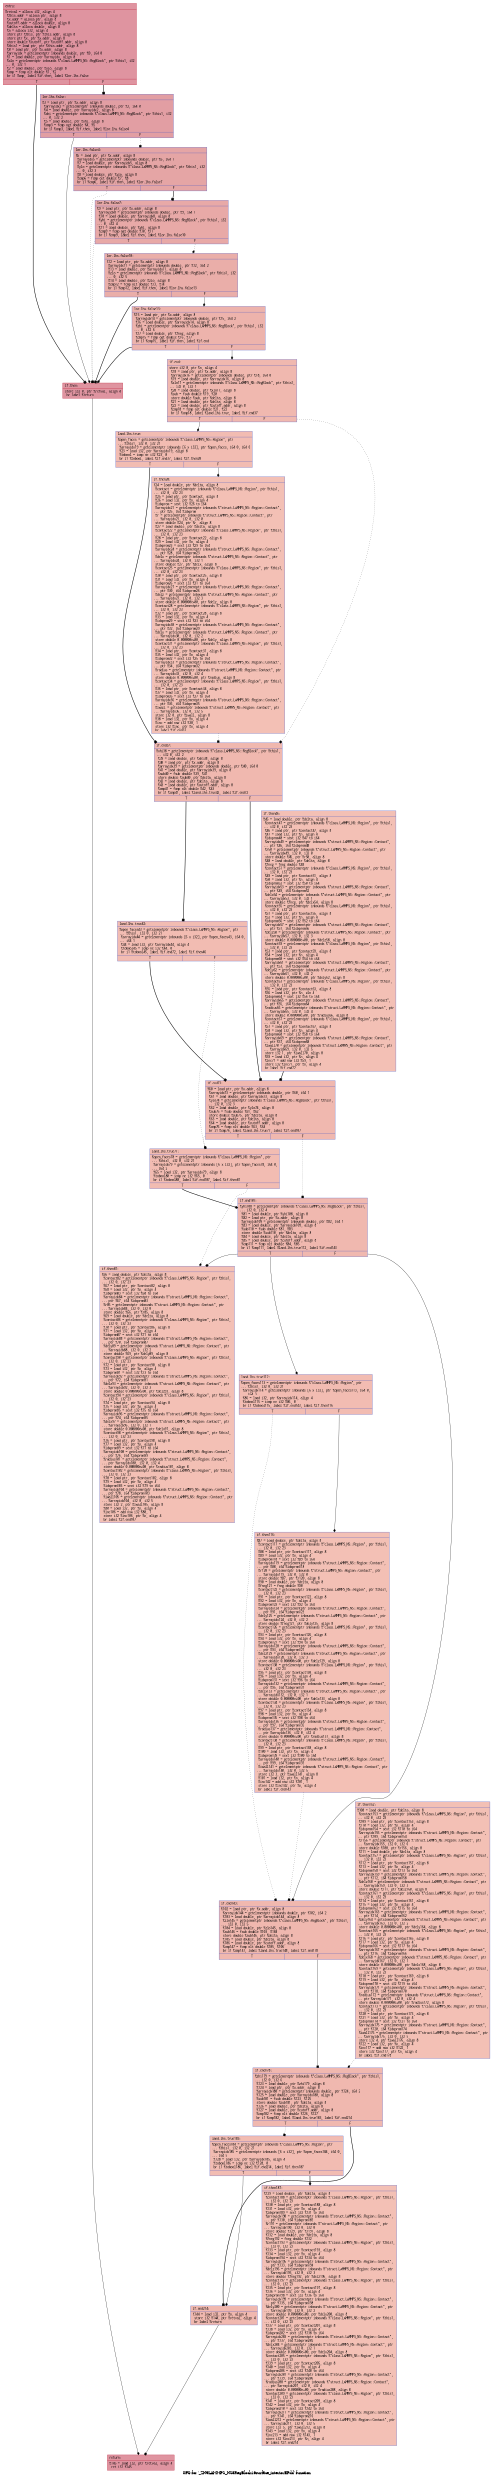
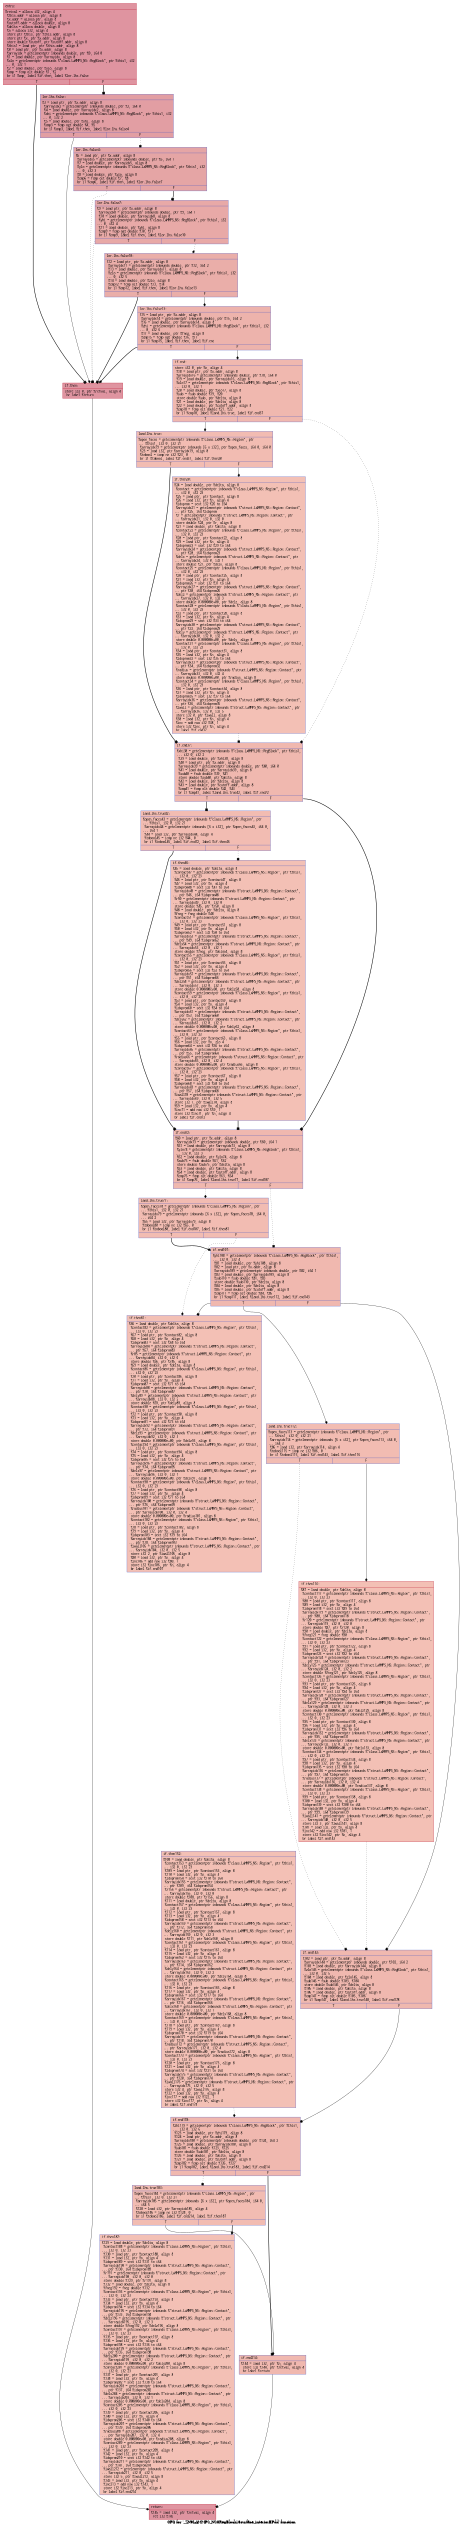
edge "land.lhs.true42:" -> "land.lhs.true77:": now "land.lhs.true42:" -> "if.then46:"
node "if.then116:": color #3d50c3ff -> #b70d28ff
